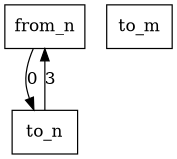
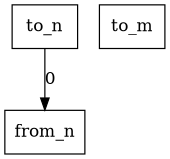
edge "from_n" -> "to_n": removed, label "0"
edge "to_n" -> "from_n": label "3" -> "0"
